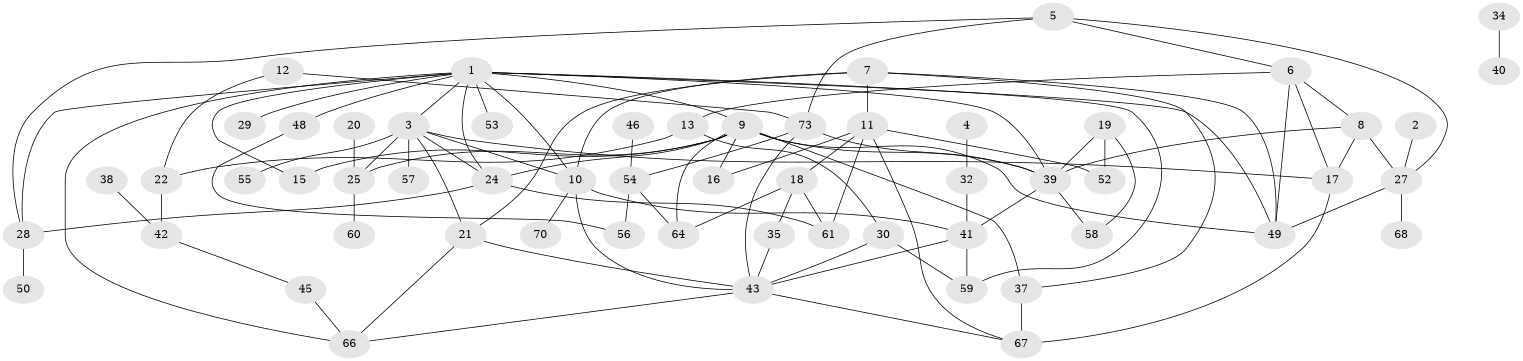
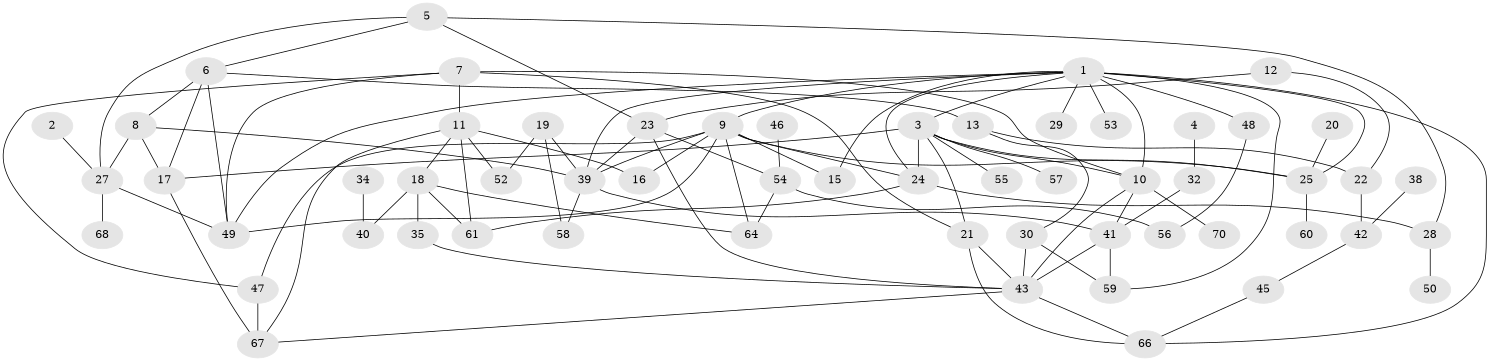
edge "1" -- "28": now "1" -- "25"
node "73": label "73" -> "23"
edge "18" -- "40": added
node "37": label "37" -> "47"
